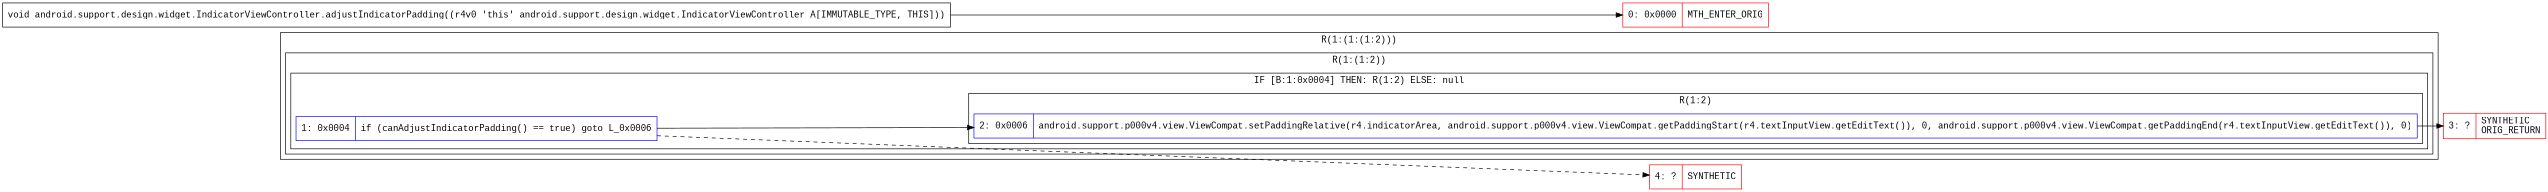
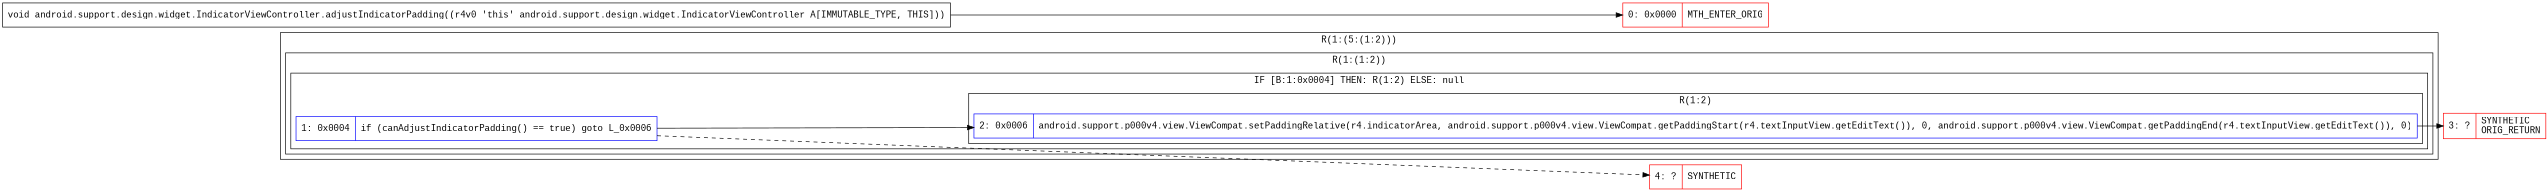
cluster "R(1:(1:(1:2)))": label "R(1:(1:(1:2)))" -> "R(1:(5:(1:2)))"
